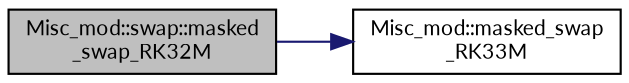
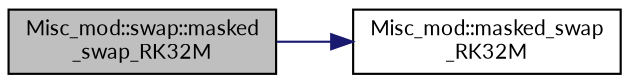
node "Misc_mod::masked_swap _RK33M": label "Misc_mod::masked_swap _RK33M" -> "Misc_mod::masked_swap _RK32M"
